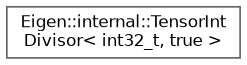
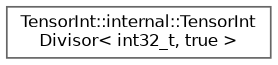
node "Eigen::internal::TensorInt Divisor< int32_t, true >": label "Eigen::internal::TensorInt Divisor< int32_t, true >" -> "TensorInt::internal::TensorInt Divisor< int32_t, true >"
